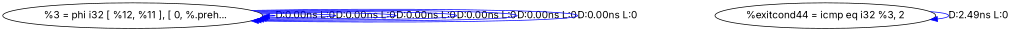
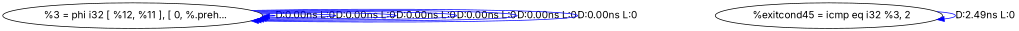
node "%exitcond44 = icmp eq i32 %3, 2": label "%exitcond44 = icmp eq i32 %3, 2" -> "%exitcond45 = icmp eq i32 %3, 2"
